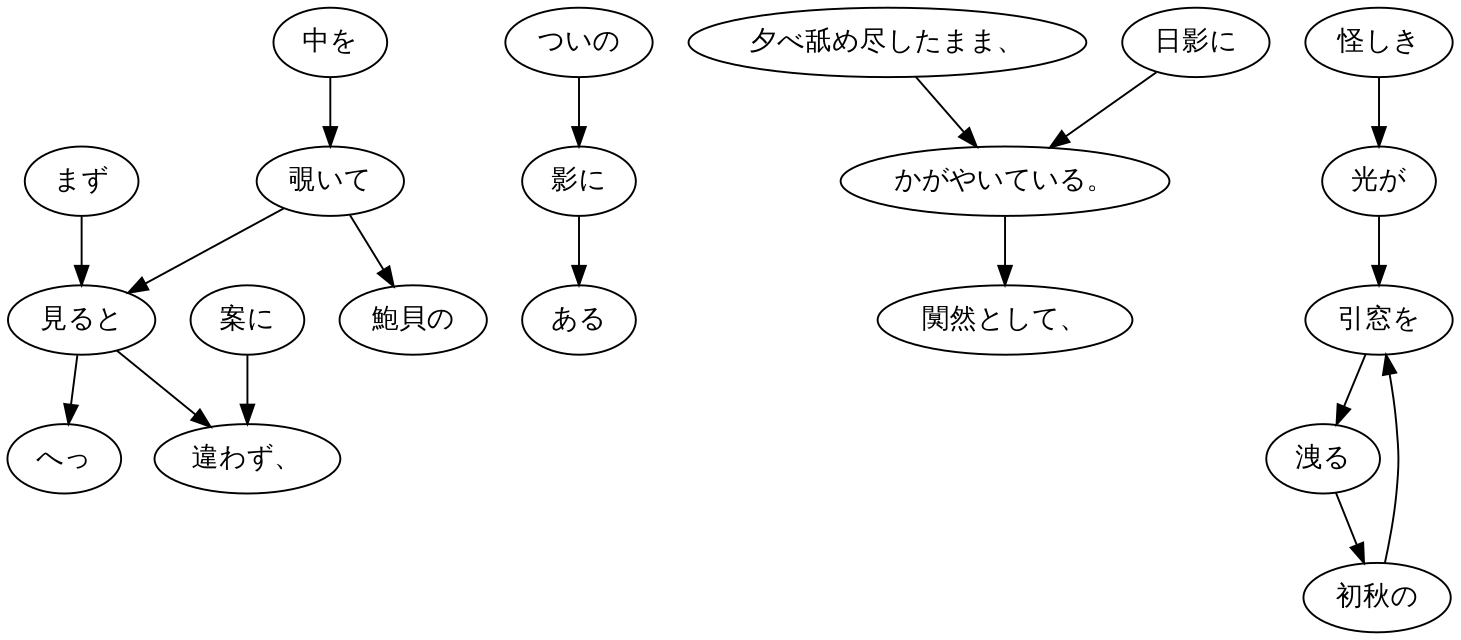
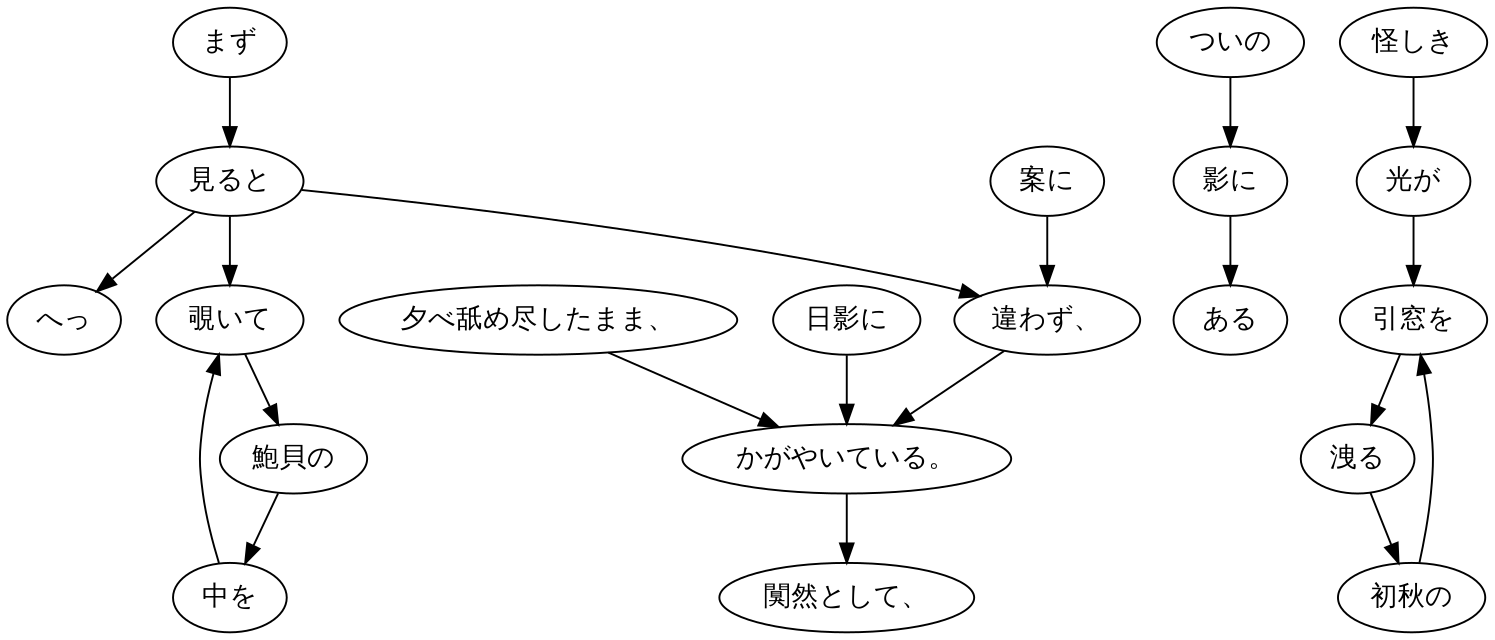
edge "覗いて" -> "見ると": reversed
edge "違わず、" -> "かがやいている。": added
edge "鮑貝の" -> "中を": added
